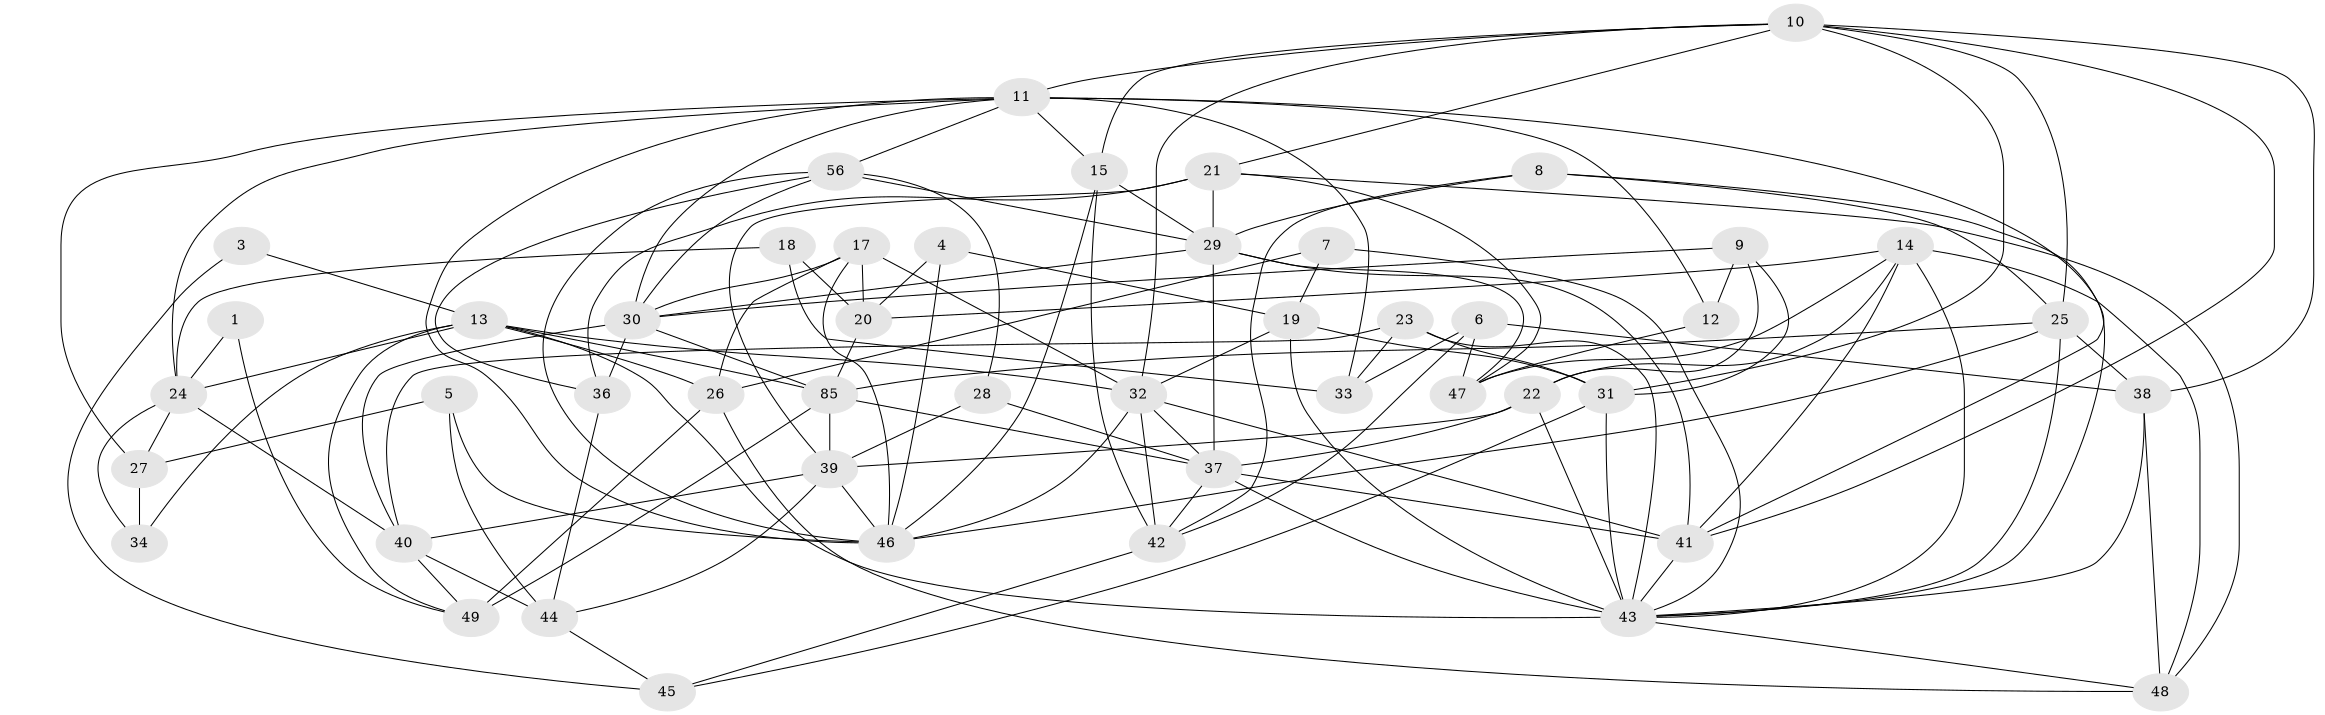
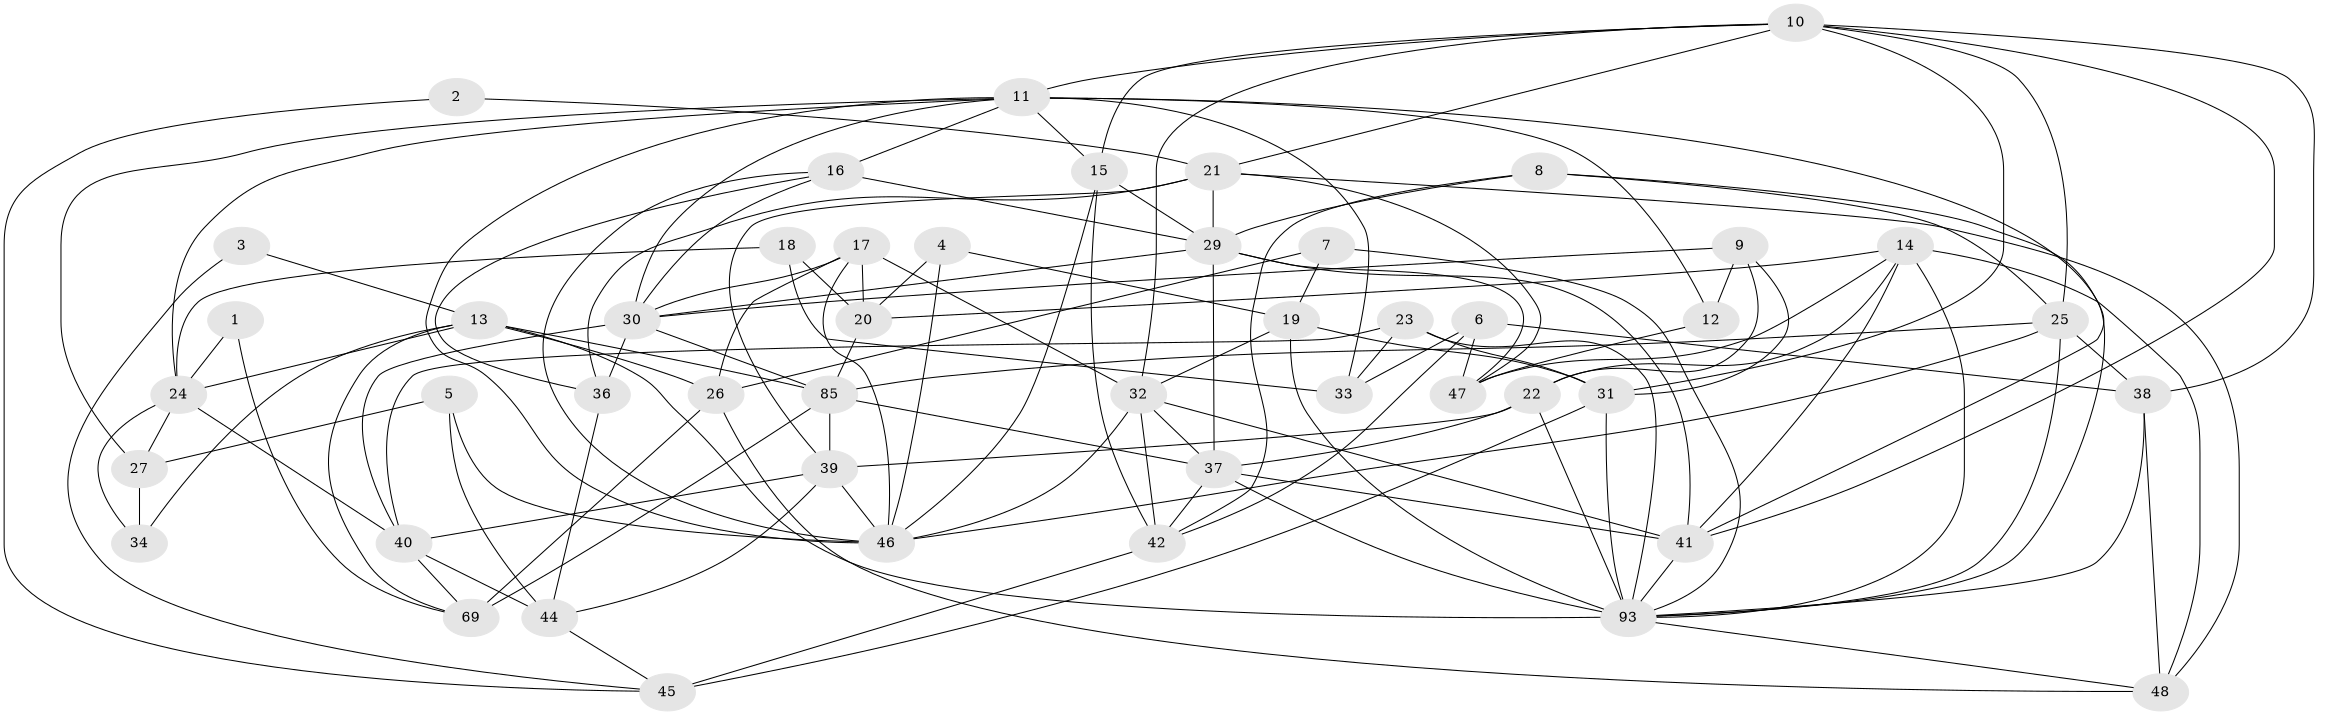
node "2": added
node "56": label "56" -> "16"
edge "13" -- "32": removed
node "28": removed
node "49": label "49" -> "69"
node "43": label "43" -> "93"
